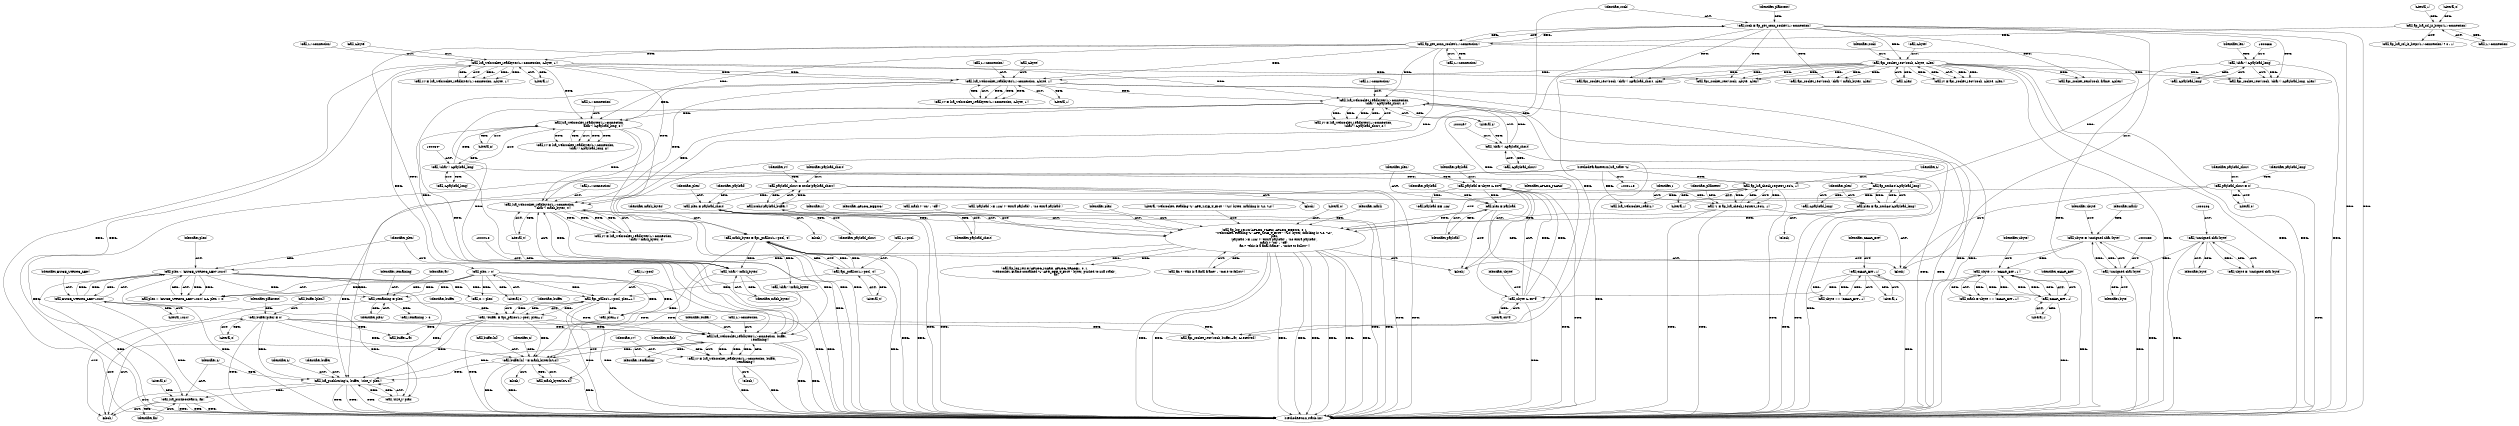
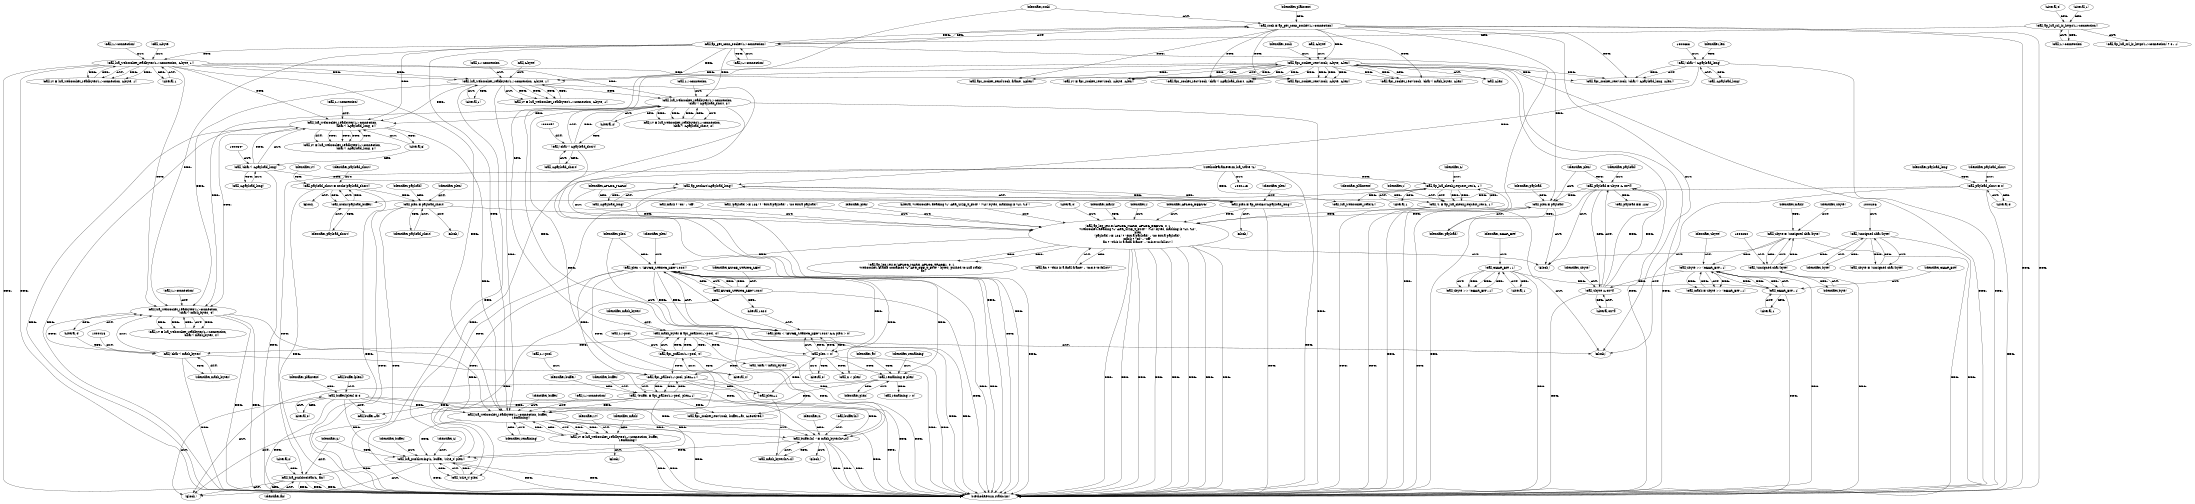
edge "(Call,ap_lua_ssl_is_https(r->connection))" -> "(Call,ap_get_conn_socket(r->connection))": label "DDG: " -> "CFG: "
edge "(Call,sock = ap_get_conn_socket(r->connection))" -> "(Call,apr_socket_recv(sock, buffer+at, &received))": now "(Call,sock = ap_get_conn_socket(r->connection))" -> "(Call,plen = payload)"
edge "(Call,plen < (HUGE_STRING_LEN*1024))" -> "(Call,plen > 0)": added, label "DDG:"
edge "(Literal,1024)" -> "(Call,HUGE_STRING_LEN*1024)": now "(Literal,1024)" -> "(Call,plen < (HUGE_STRING_LEN*1024) && plen > 0)"
edge "(Call,buffer[plen] = 0)" -> "(Call,buffer+at)": label "DDG: " -> "AST: "
edge "(Call,plen < (HUGE_STRING_LEN*1024) && plen > 0)" -> "(Call,plen > 0)": added, label "CFG:"
